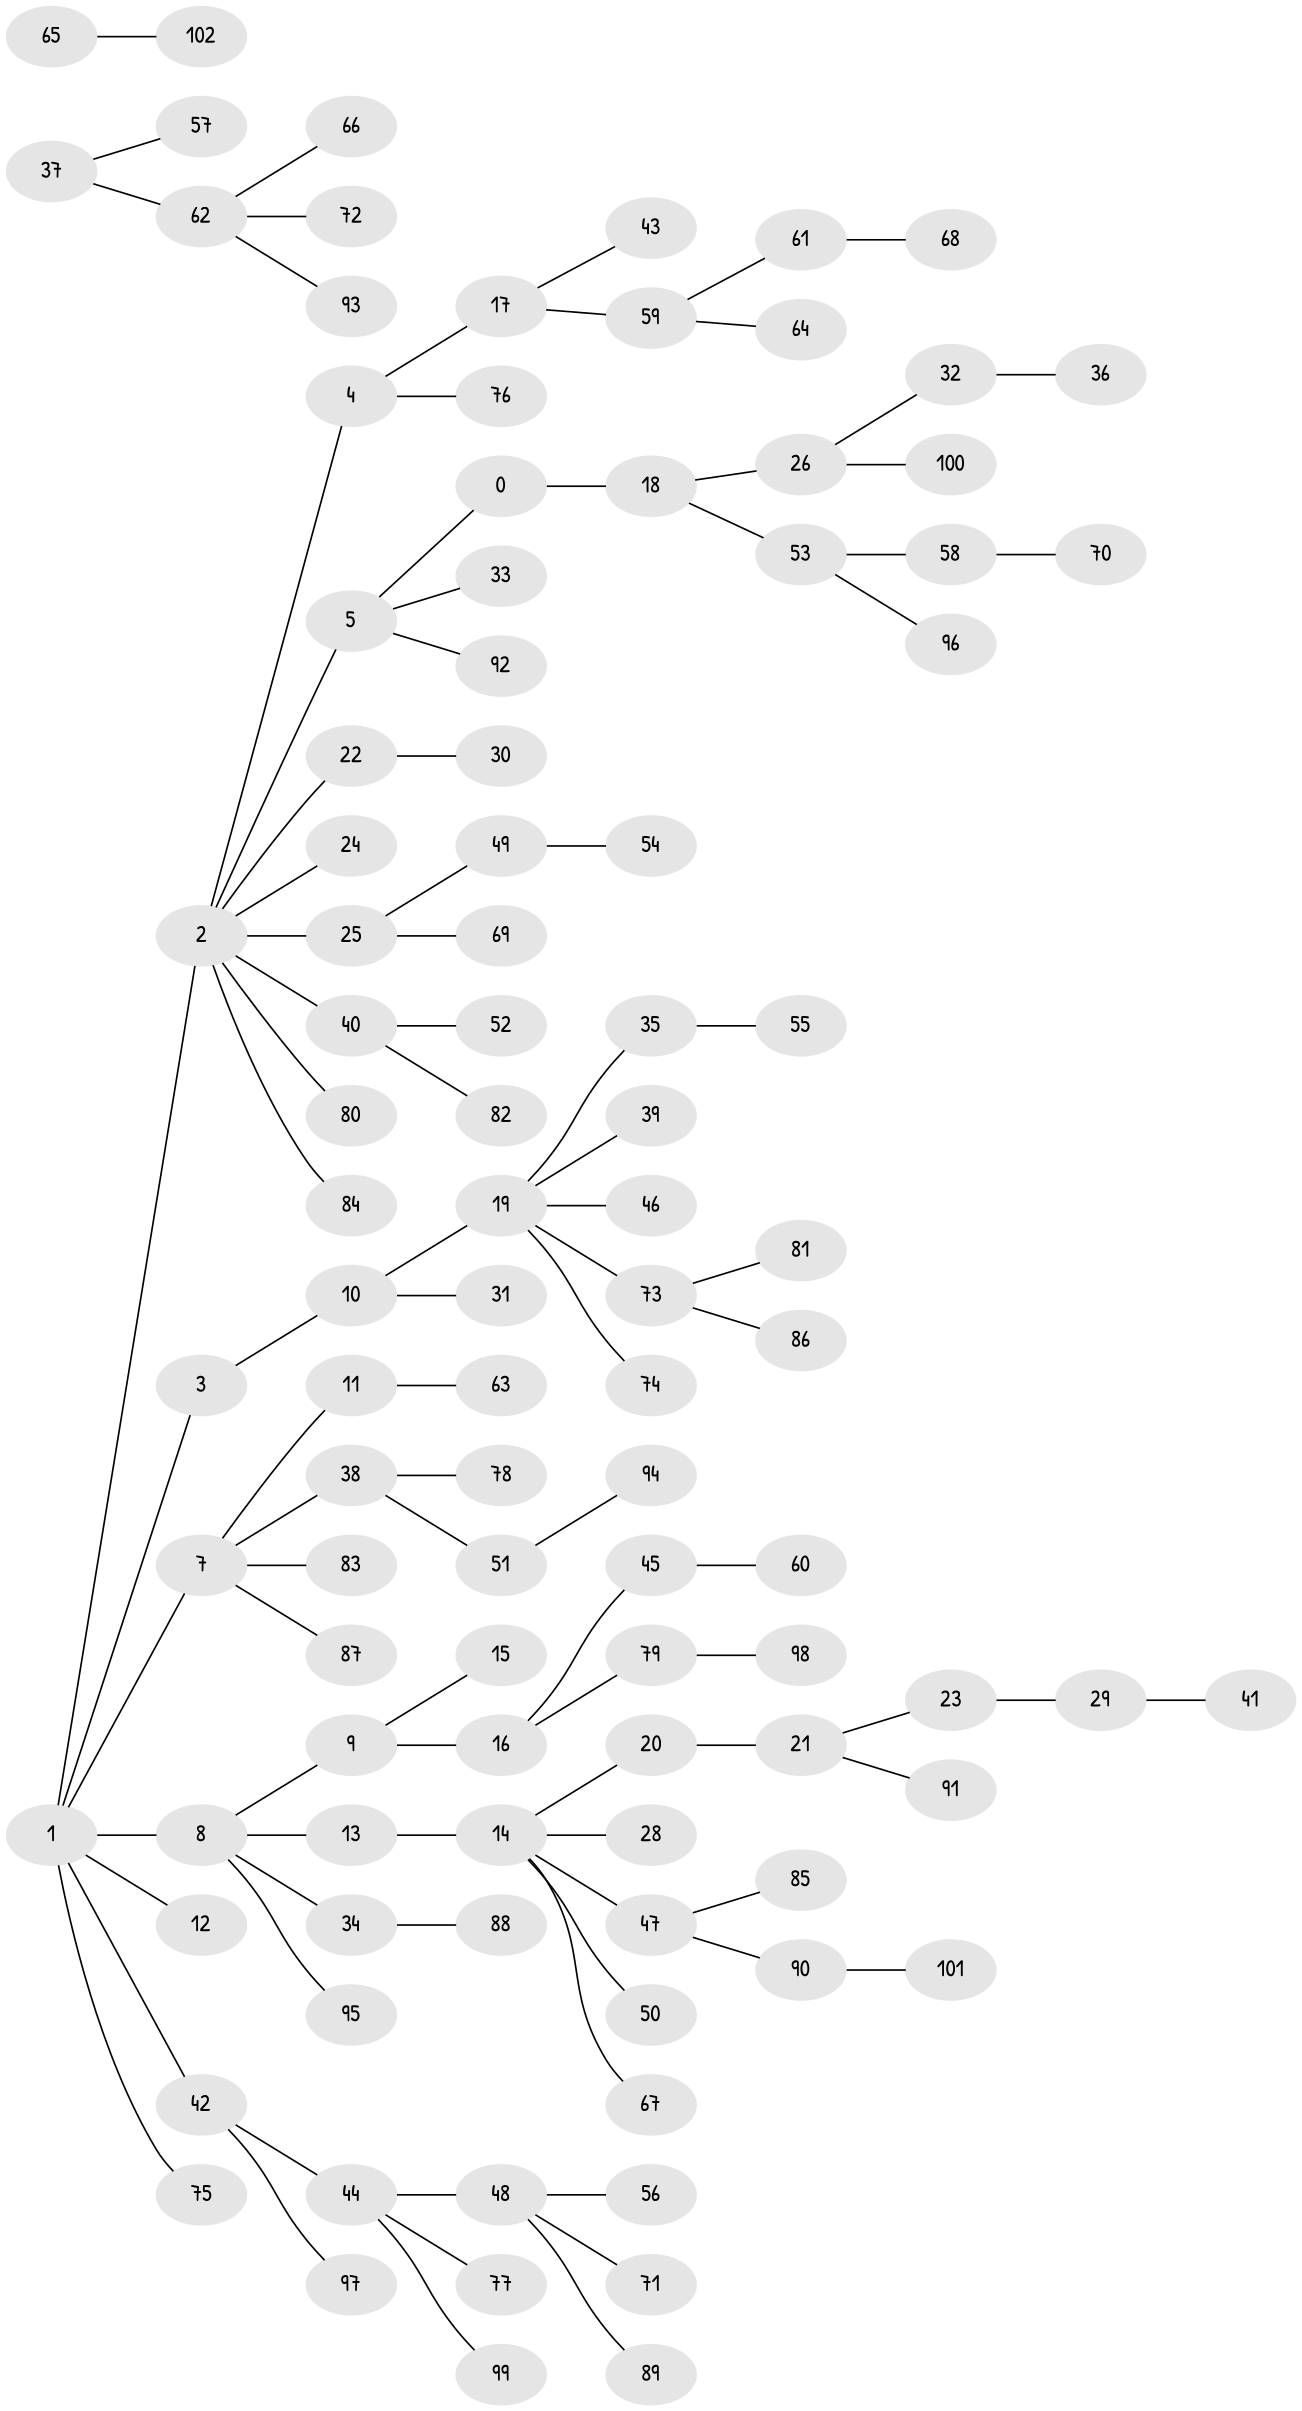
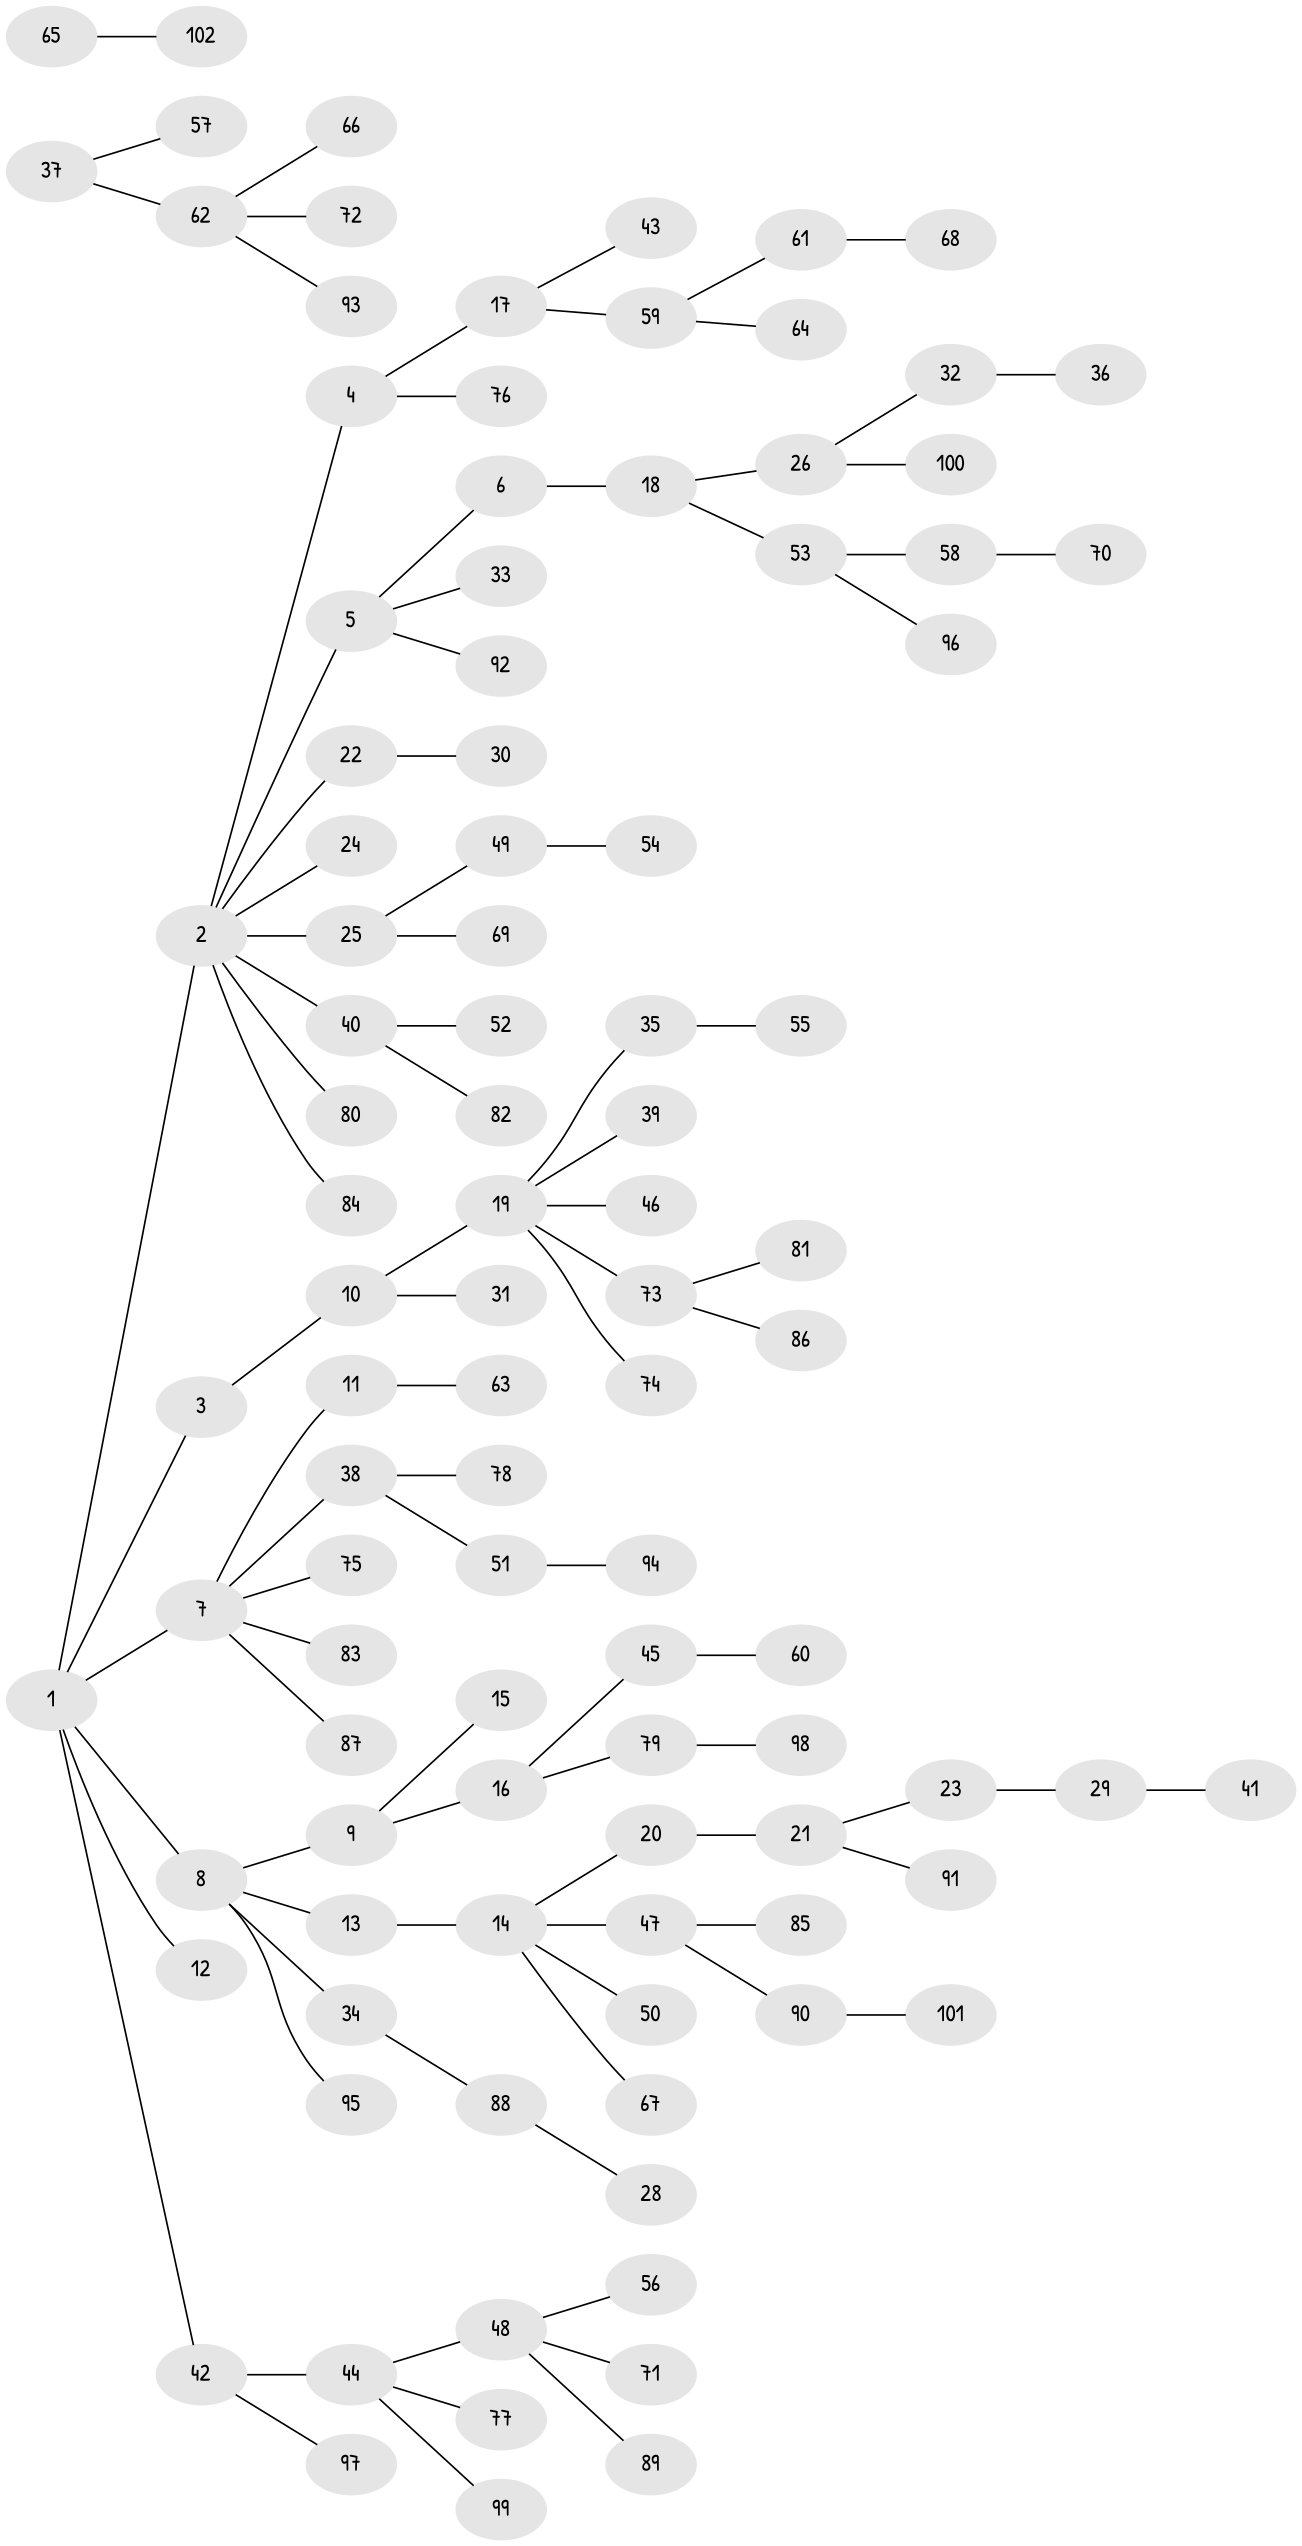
node "0": label "0" -> "6"
edge "14" -- "28": now "88" -- "28"
edge "1" -- "75": now "7" -- "75"
